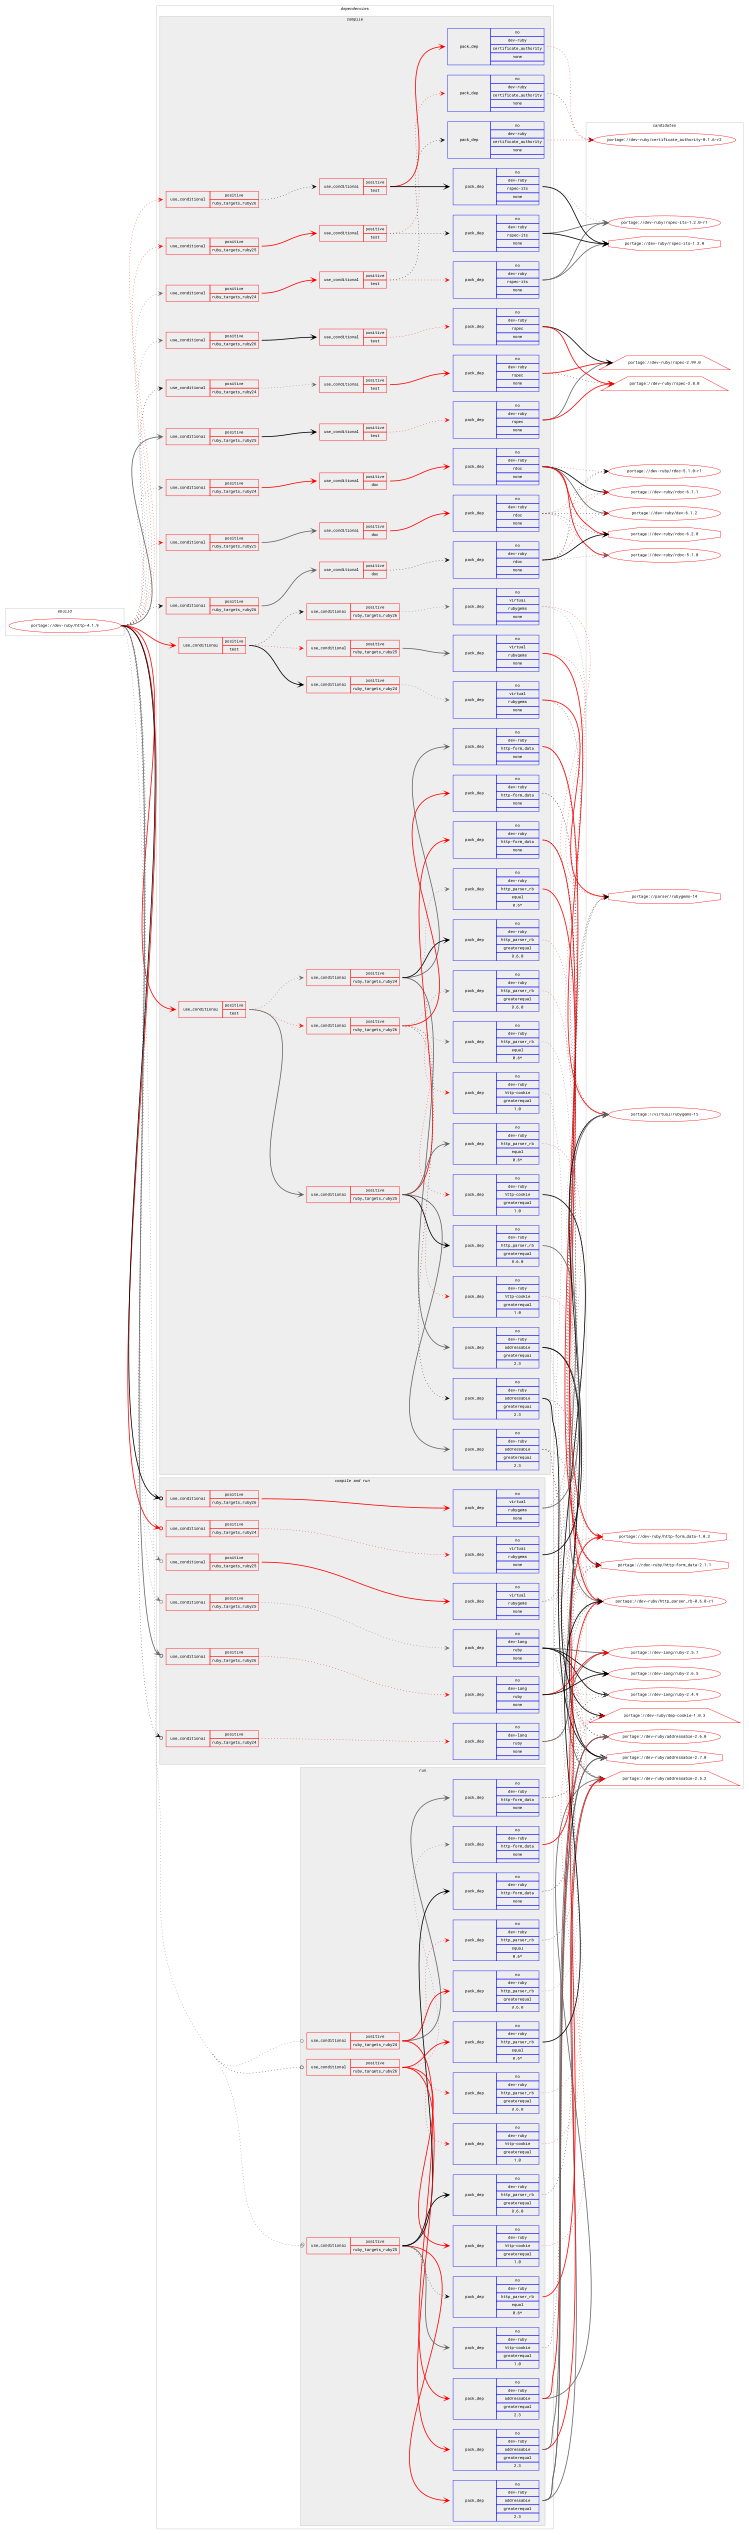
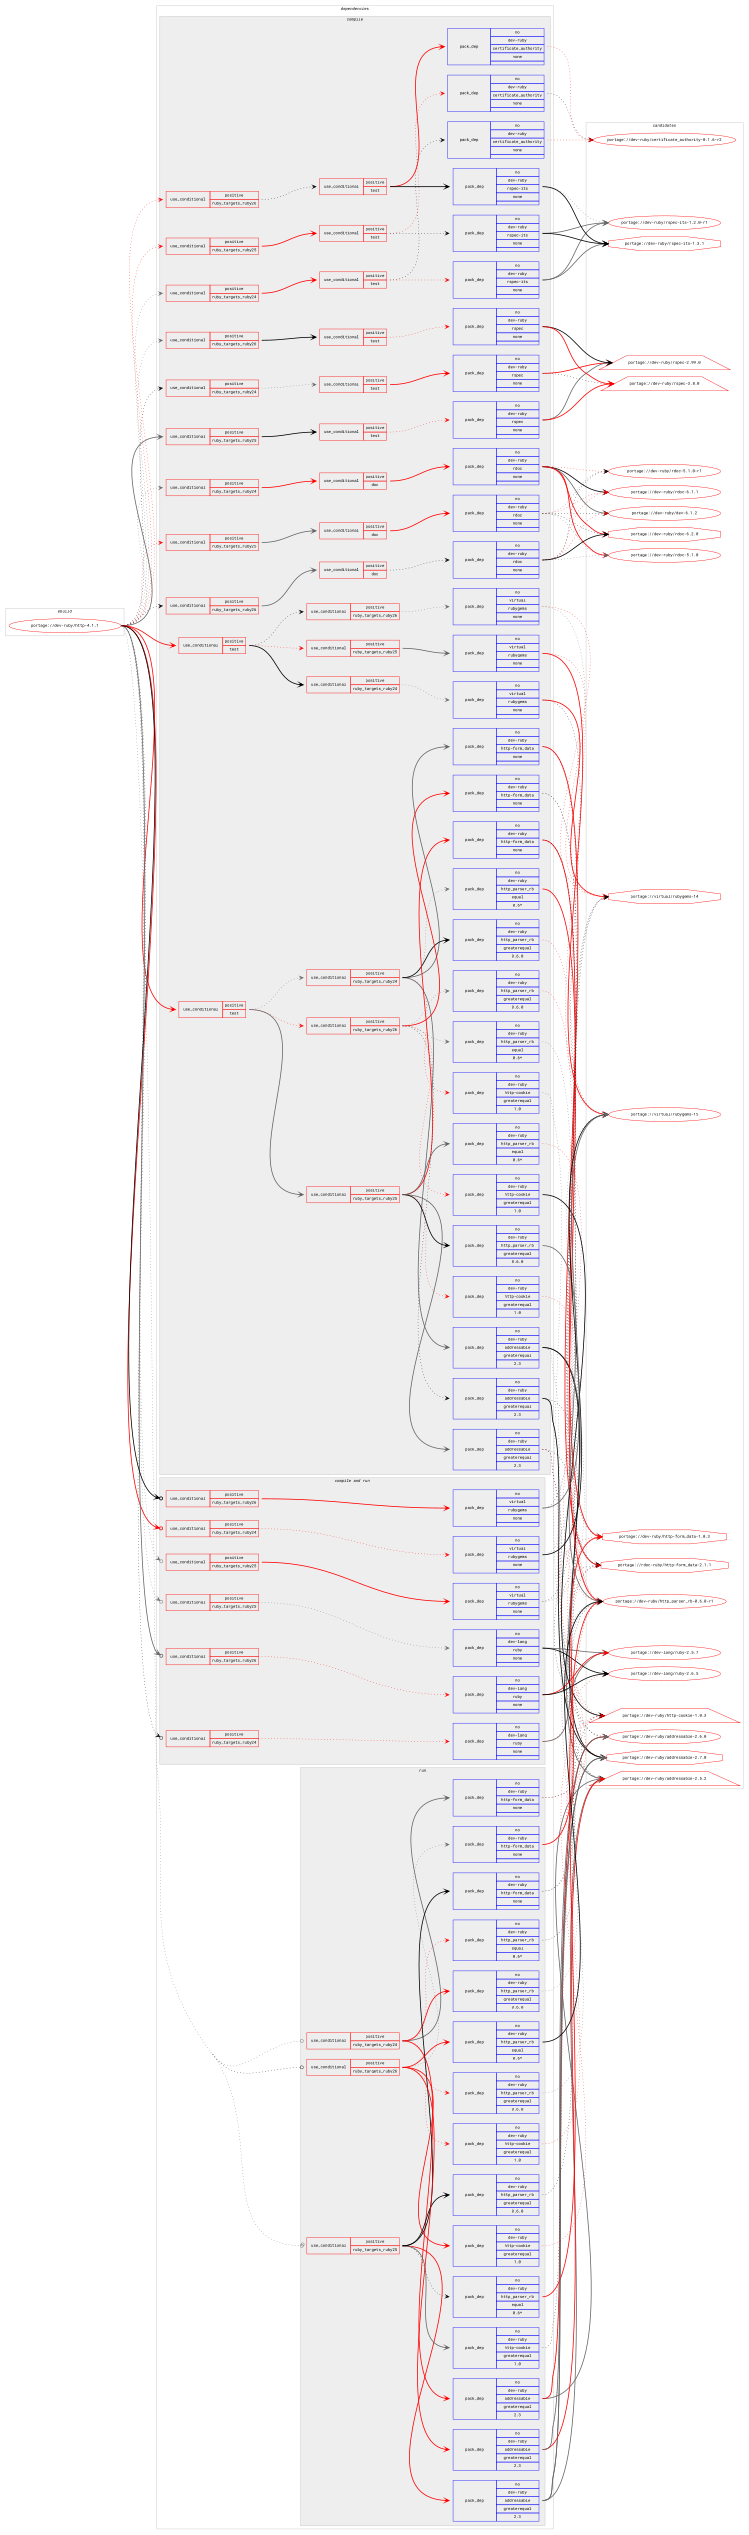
node "portage://dev-ruby/rspec-its-1.3.0": label "portage://dev-ruby/rspec-its-1.3.0" -> "portage://dev-ruby/rspec-its-1.3.1"
node "portage://dev-ruby/http-4.1.9": label "portage://dev-ruby/http-4.1.9" -> "portage://dev-ruby/http-4.1.1"
node "portage://parser/rubygems-14": label "portage://parser/rubygems-14" -> "portage://virtual/rubygems-14"
node "portage://dev-lang/ruby-2.4.9": removed
node "portage://dev-ruby/dep-cookie-1.0.3": label "portage://dev-ruby/dep-cookie-1.0.3" -> "portage://dev-ruby/http-cookie-1.0.3"
